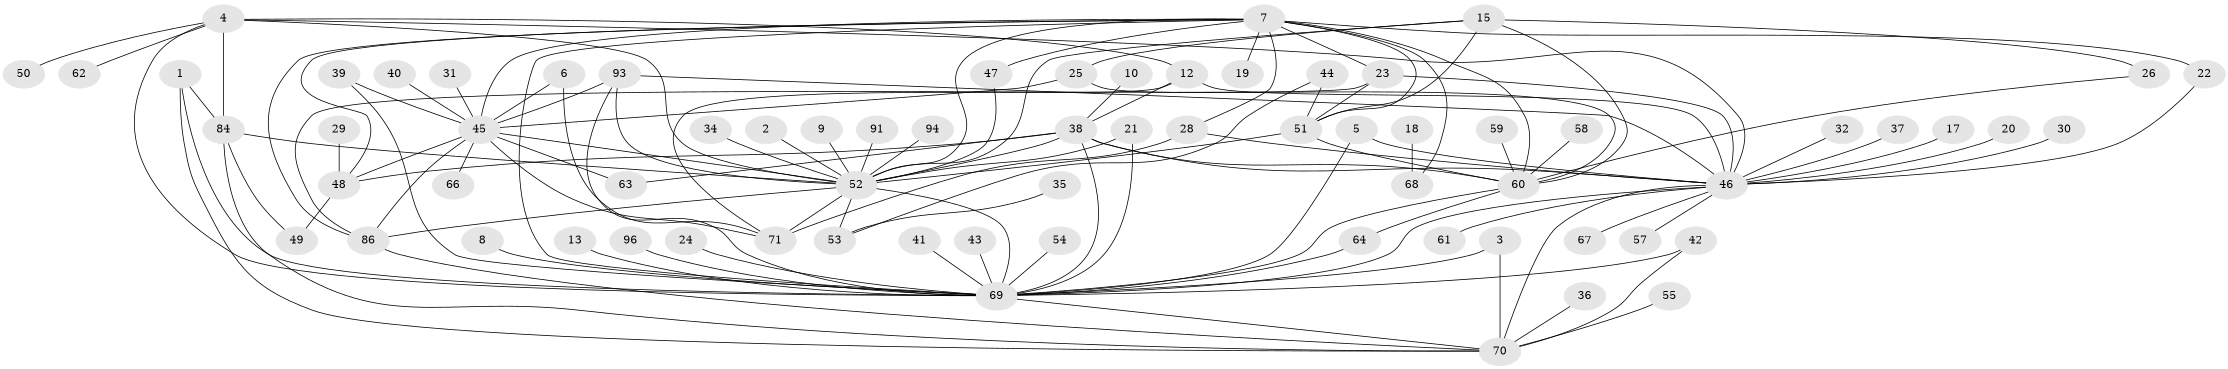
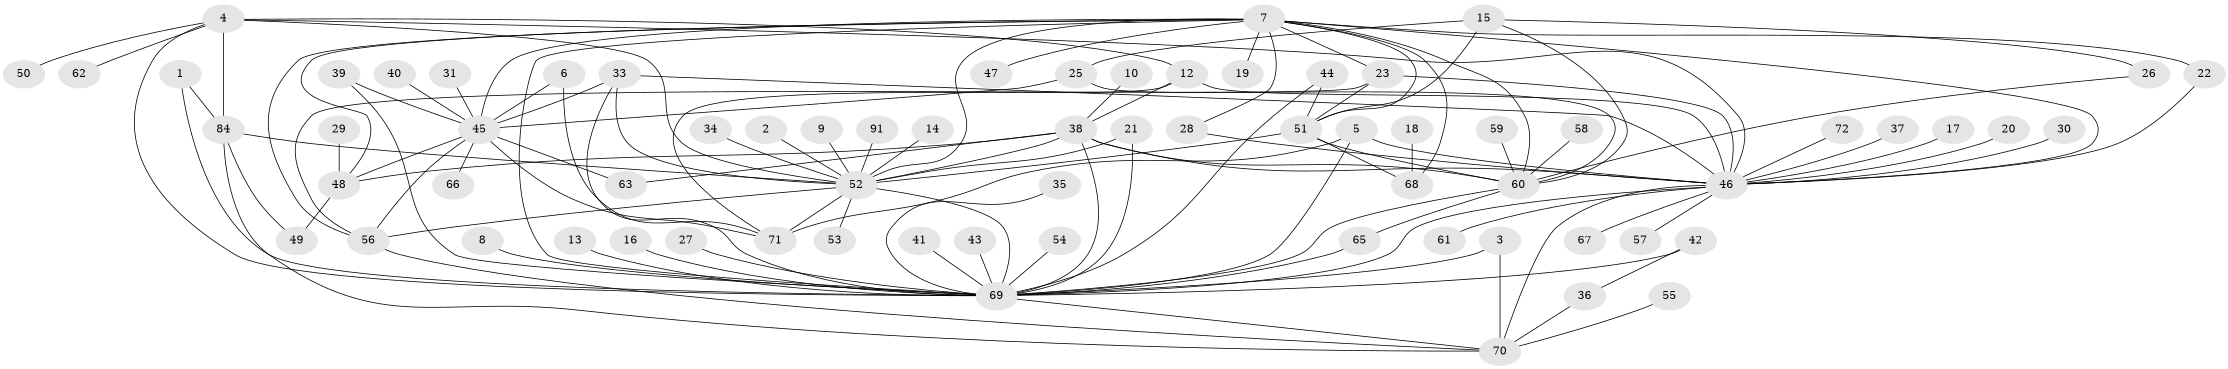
edge "15" -- "52": removed
node "93": label "93" -> "33"
edge "7" -- "46": added
node "94": label "94" -> "14"
node "32": label "32" -> "72"
edge "47" -- "52": removed
edge "51" -- "68": added
edge "45" -- "52": removed
edge "44" -- "53": now "44" -- "69"
edge "28" -- "71": now "5" -- "71"
edge "35" -- "53": now "35" -- "69"
node "86": label "86" -> "56"
node "96": label "96" -> "16"
node "24": label "24" -> "27"
node "64": label "64" -> "65"
edge "42" -- "70": now "42" -- "36"
edge "1" -- "70": removed
